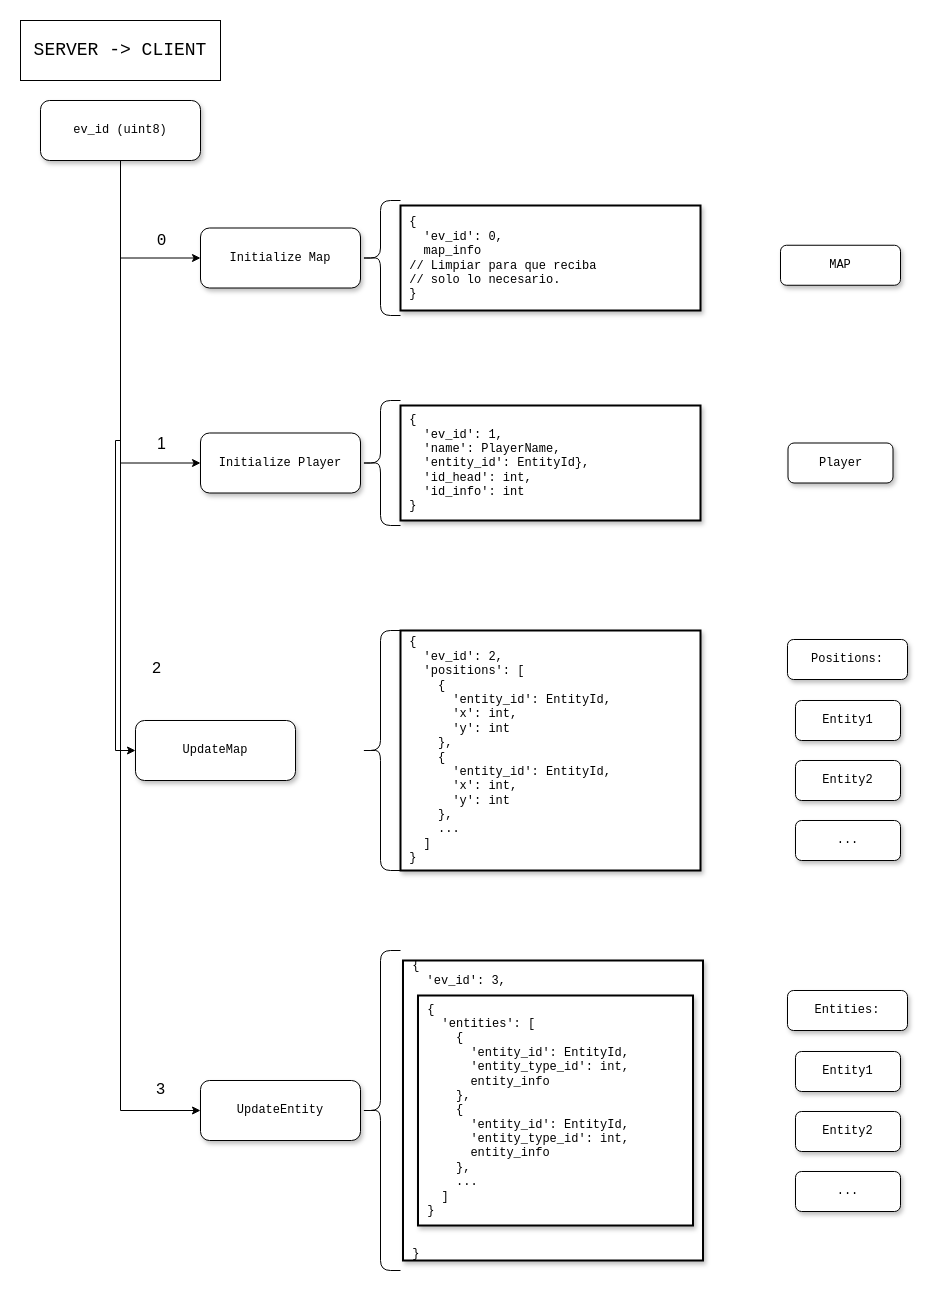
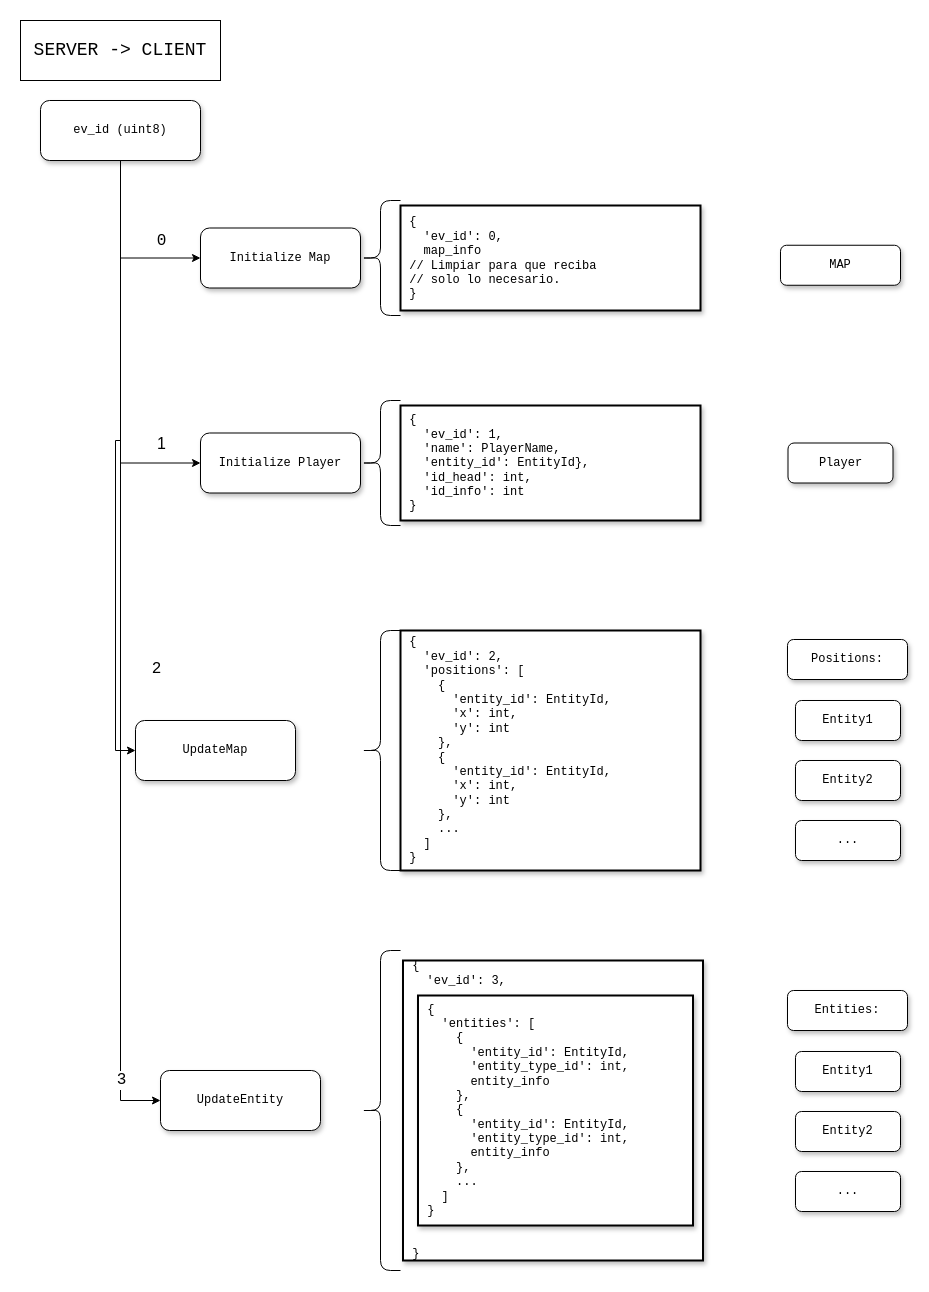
node "UpdateEntity": moved (281, 1111) -> (241, 1101)
